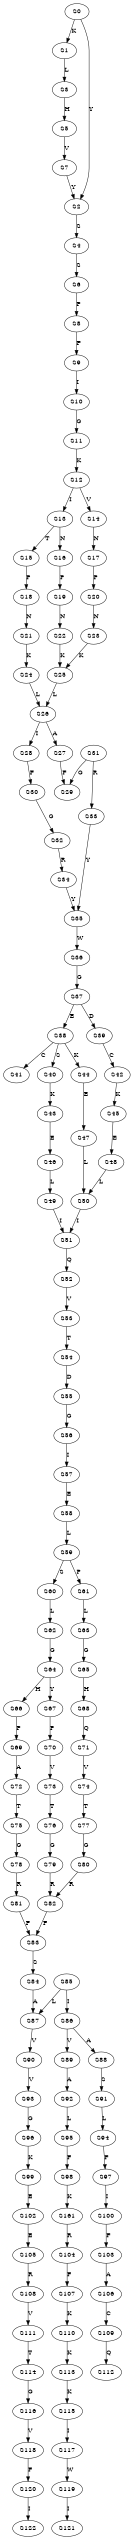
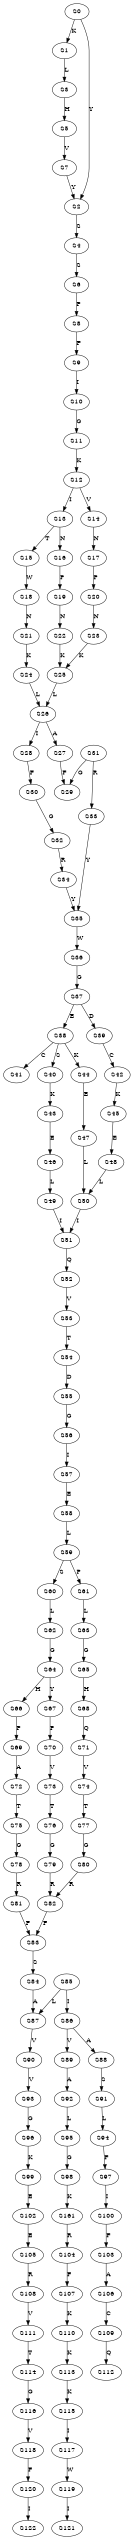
edge "S15" -> "S18": label "P" -> "W"
edge "S95" -> "S98": label "F" -> "G"
